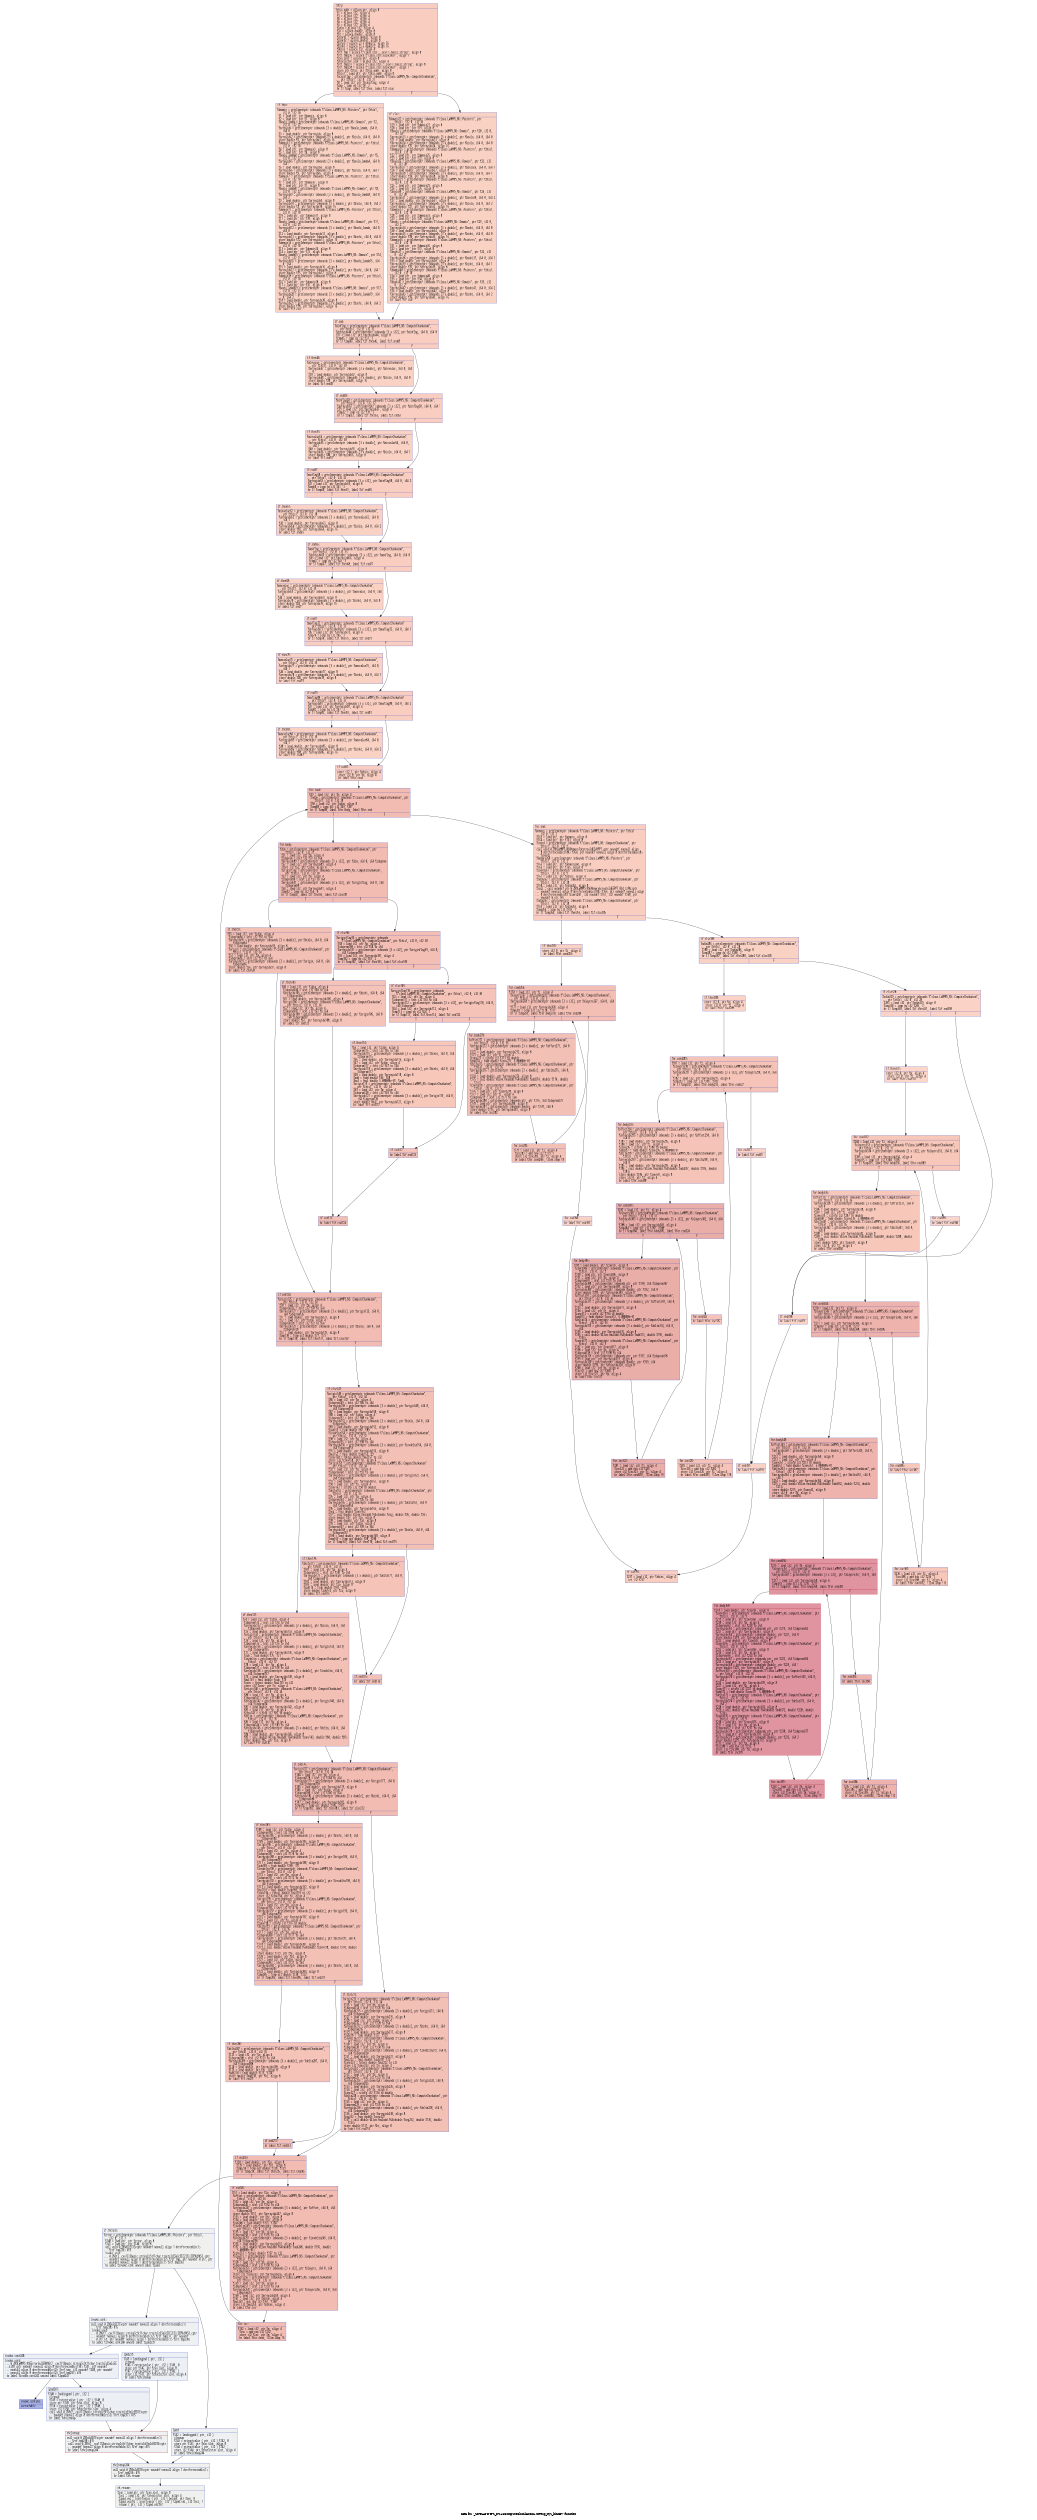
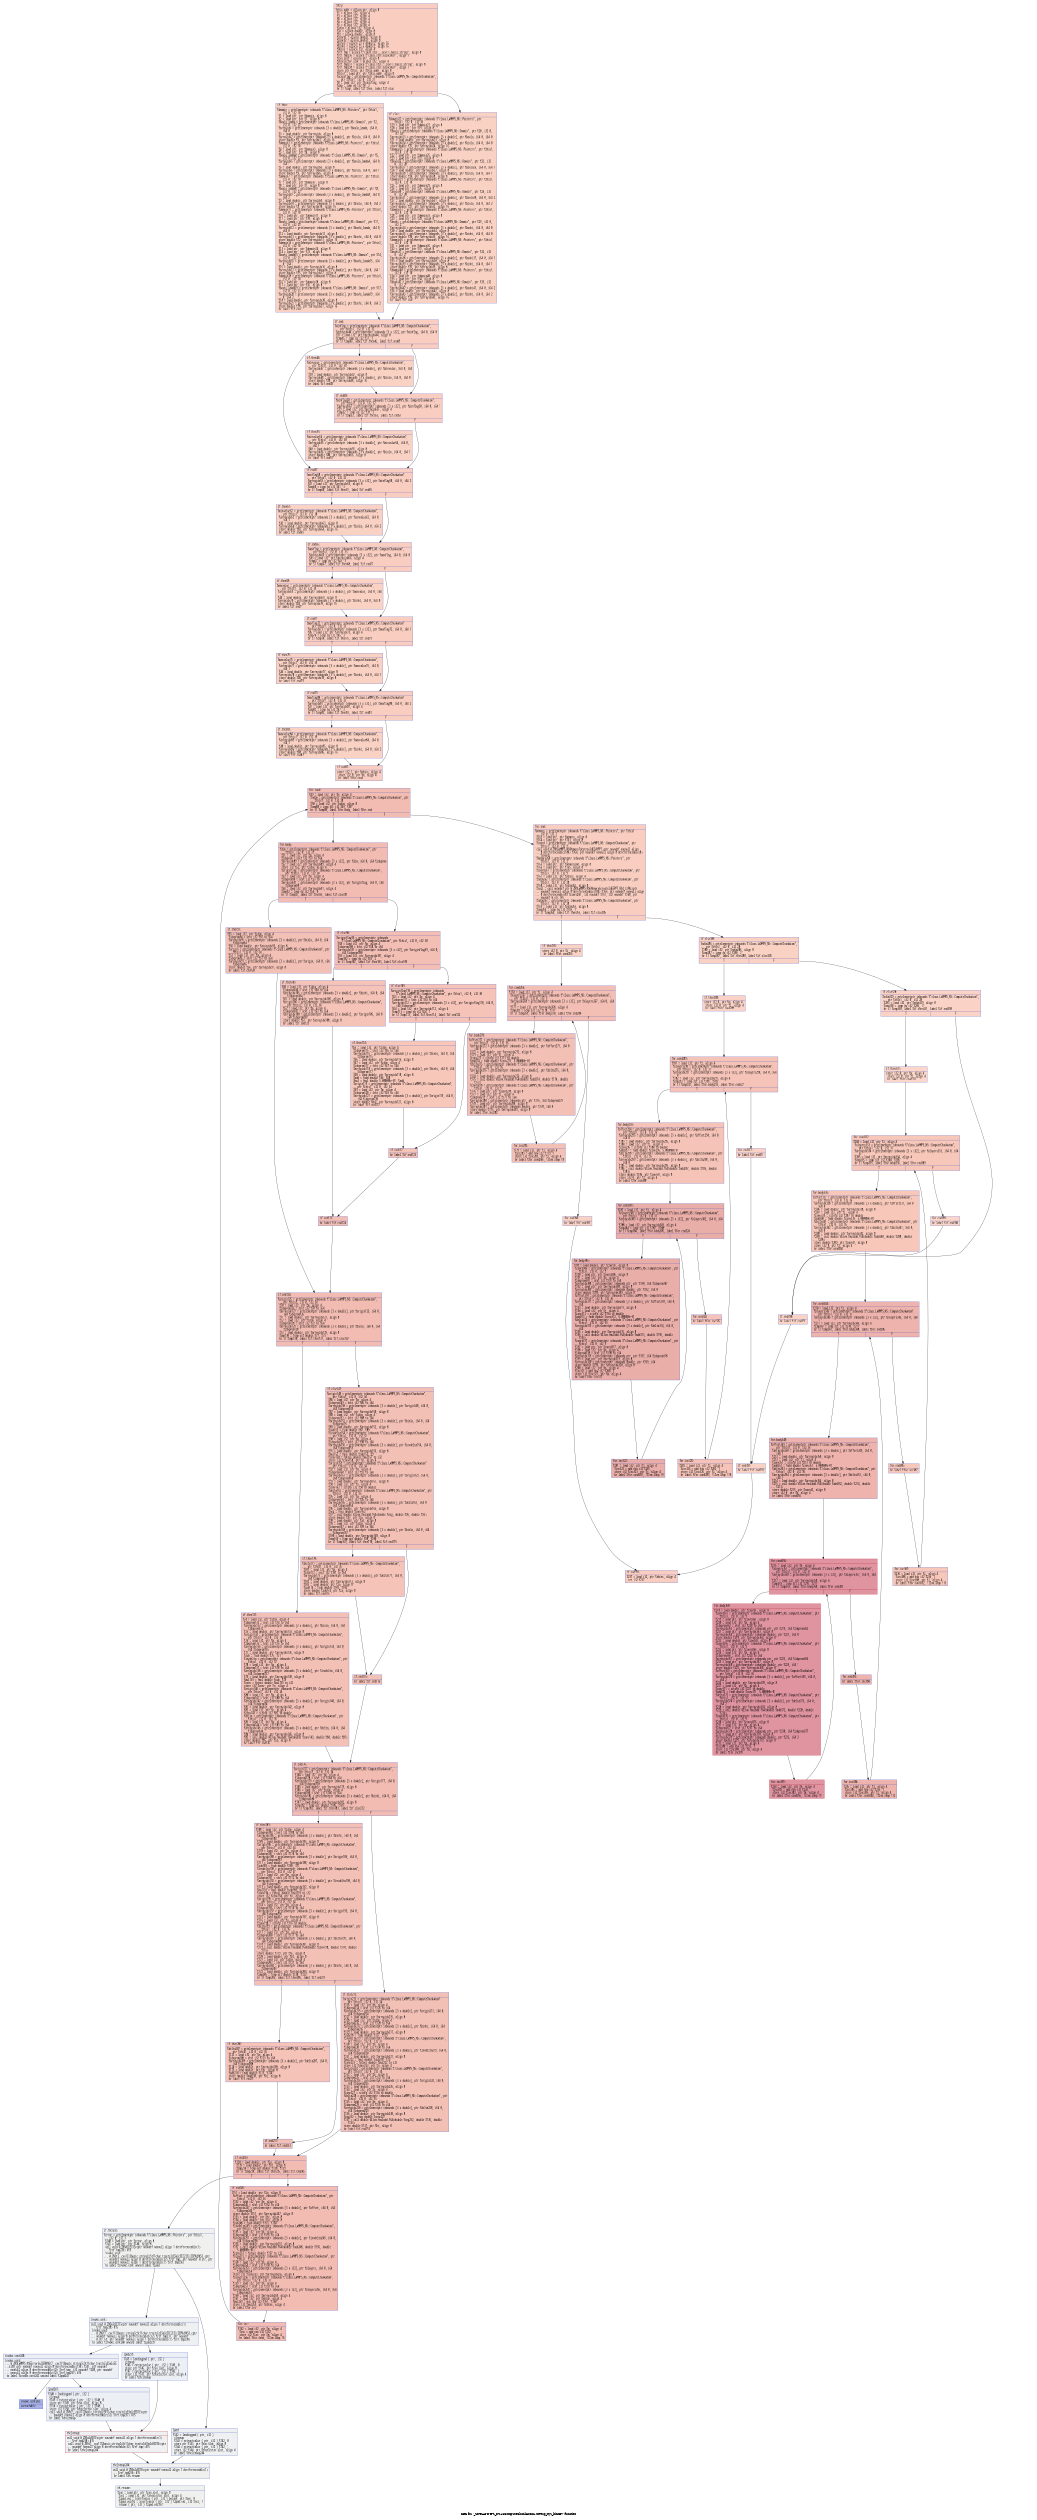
edge "if.then53:" -> "if.end57:": now "if.end:" -> "if.end57:"
node "if.then170:": text "%idxprom172 = sext i32 %101 to i64" -> "%idim172 = sext i32 %101 to i64"
